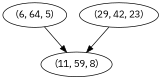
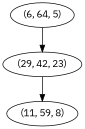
edge "(6, 64, 5)" -> "(11, 59, 8)": now "(6, 64, 5)" -> "(29, 42, 23)"
